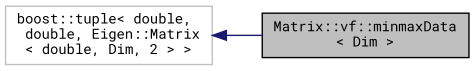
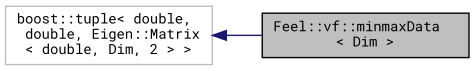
node "Matrix::vf::minmaxData < Dim >": label "Matrix::vf::minmaxData < Dim >" -> "Feel::vf::minmaxData < Dim >"
